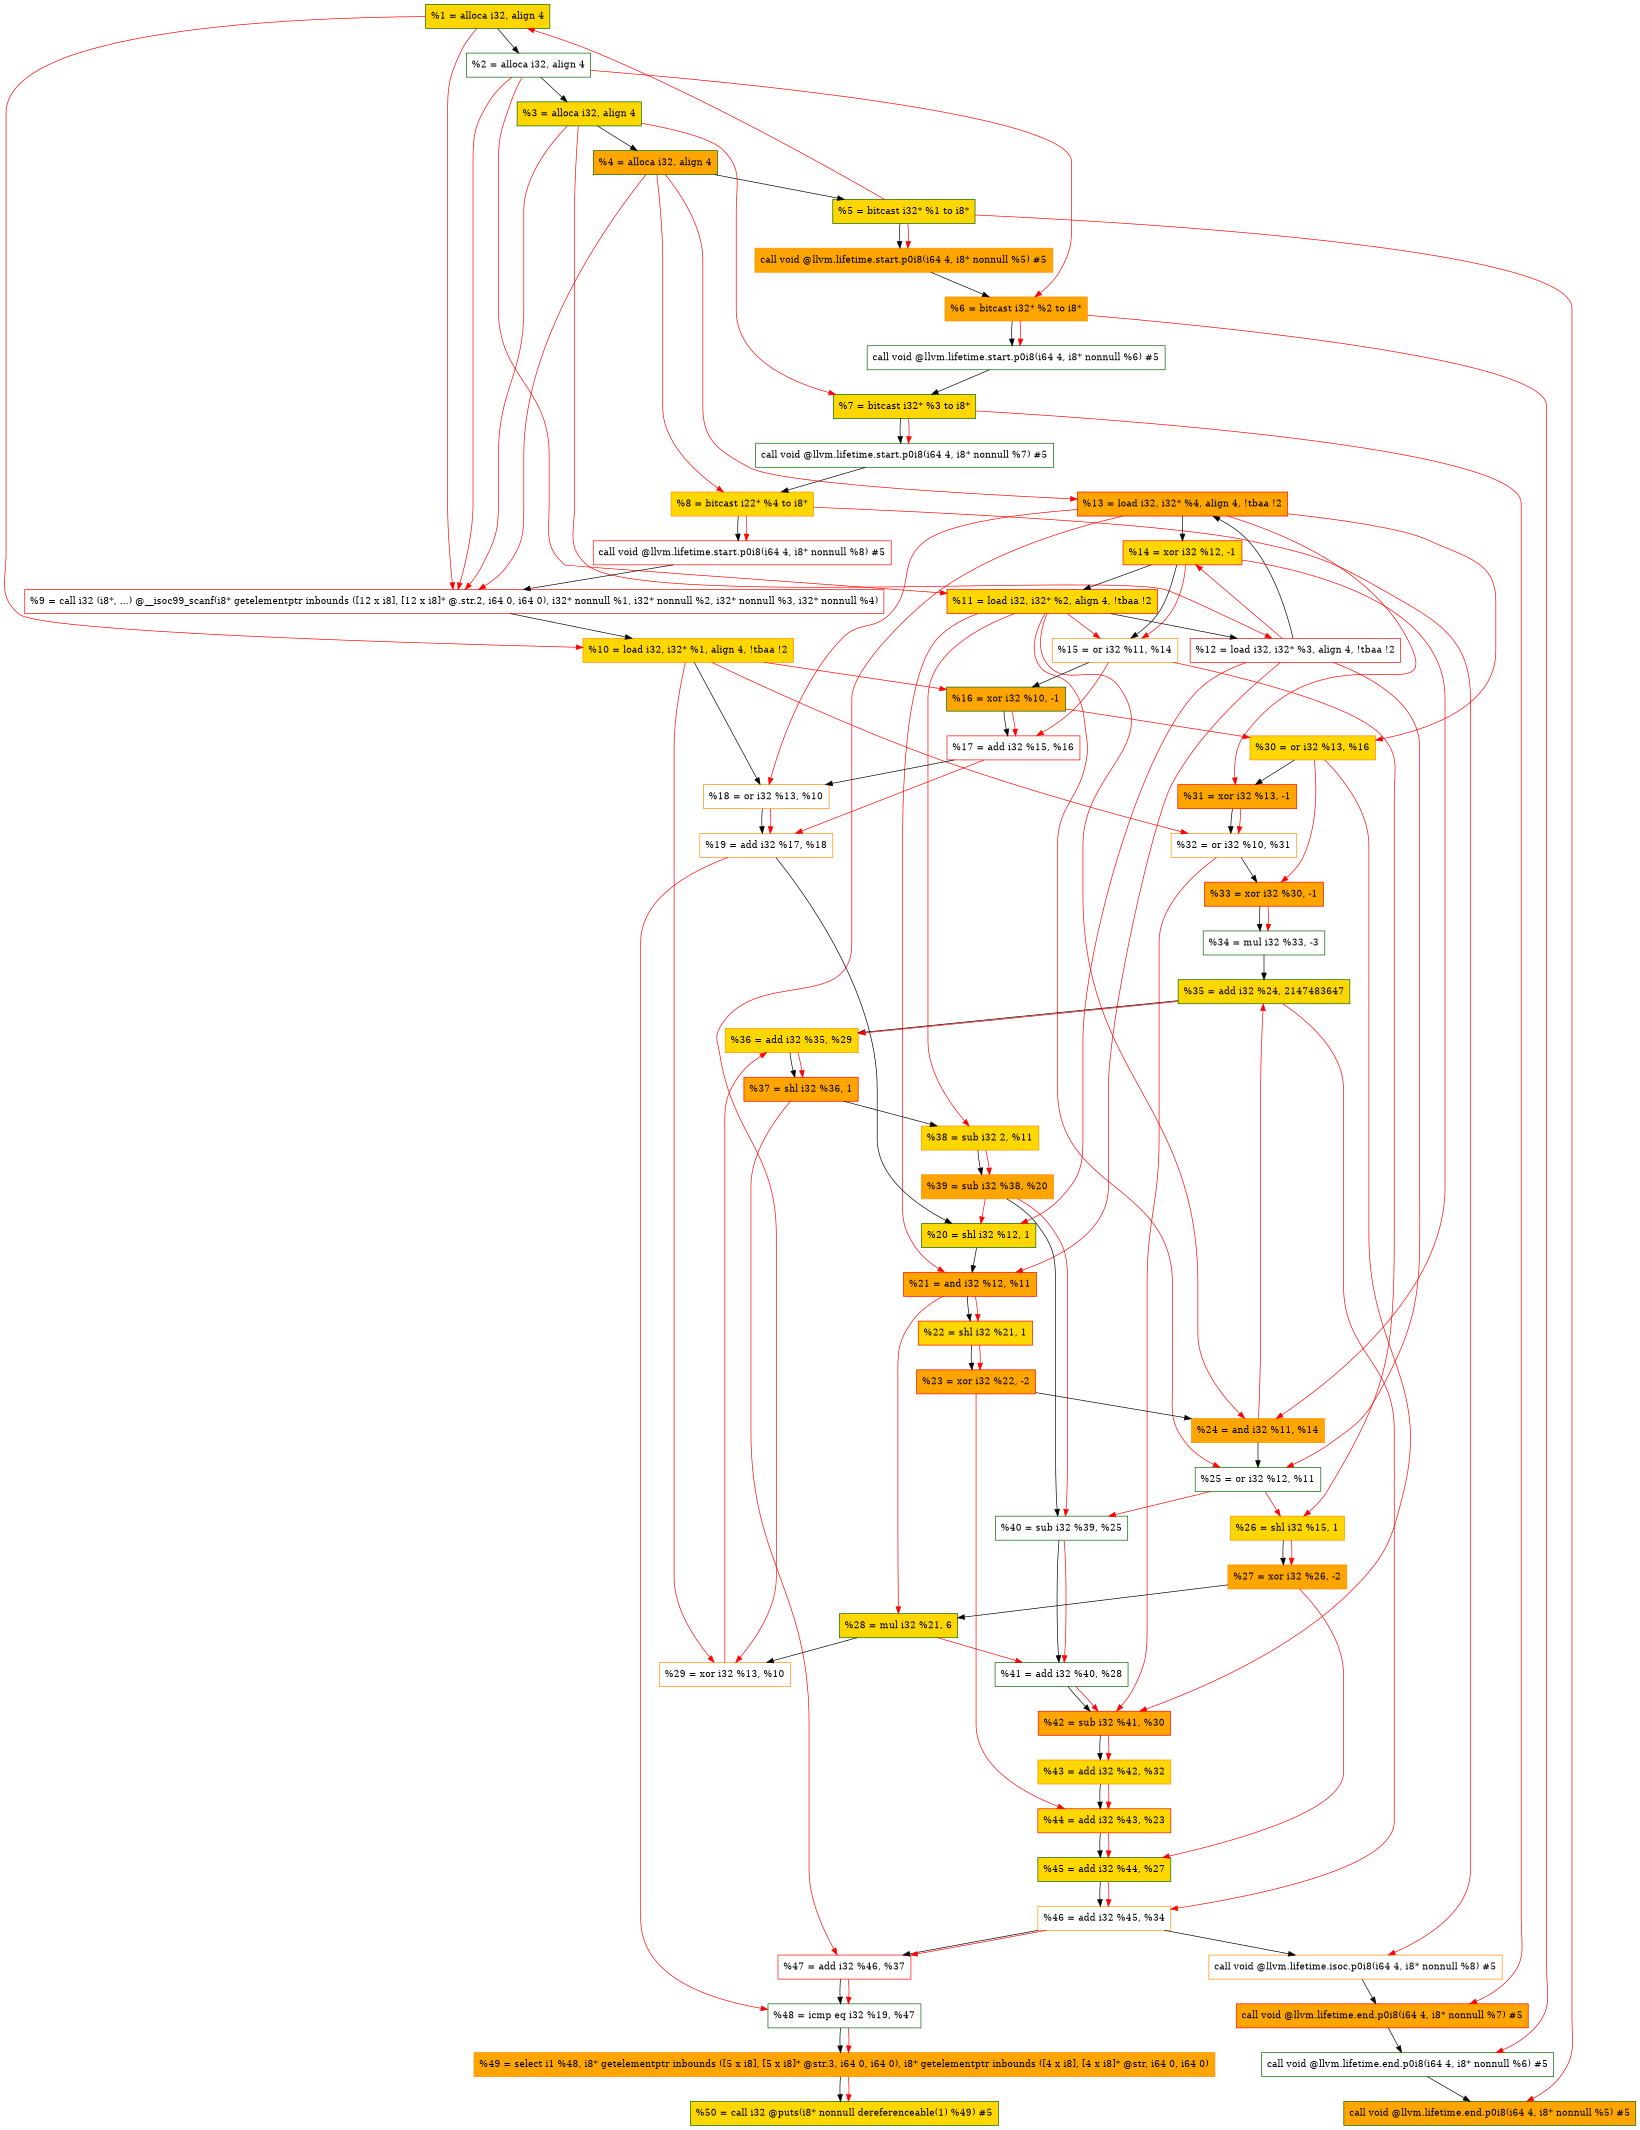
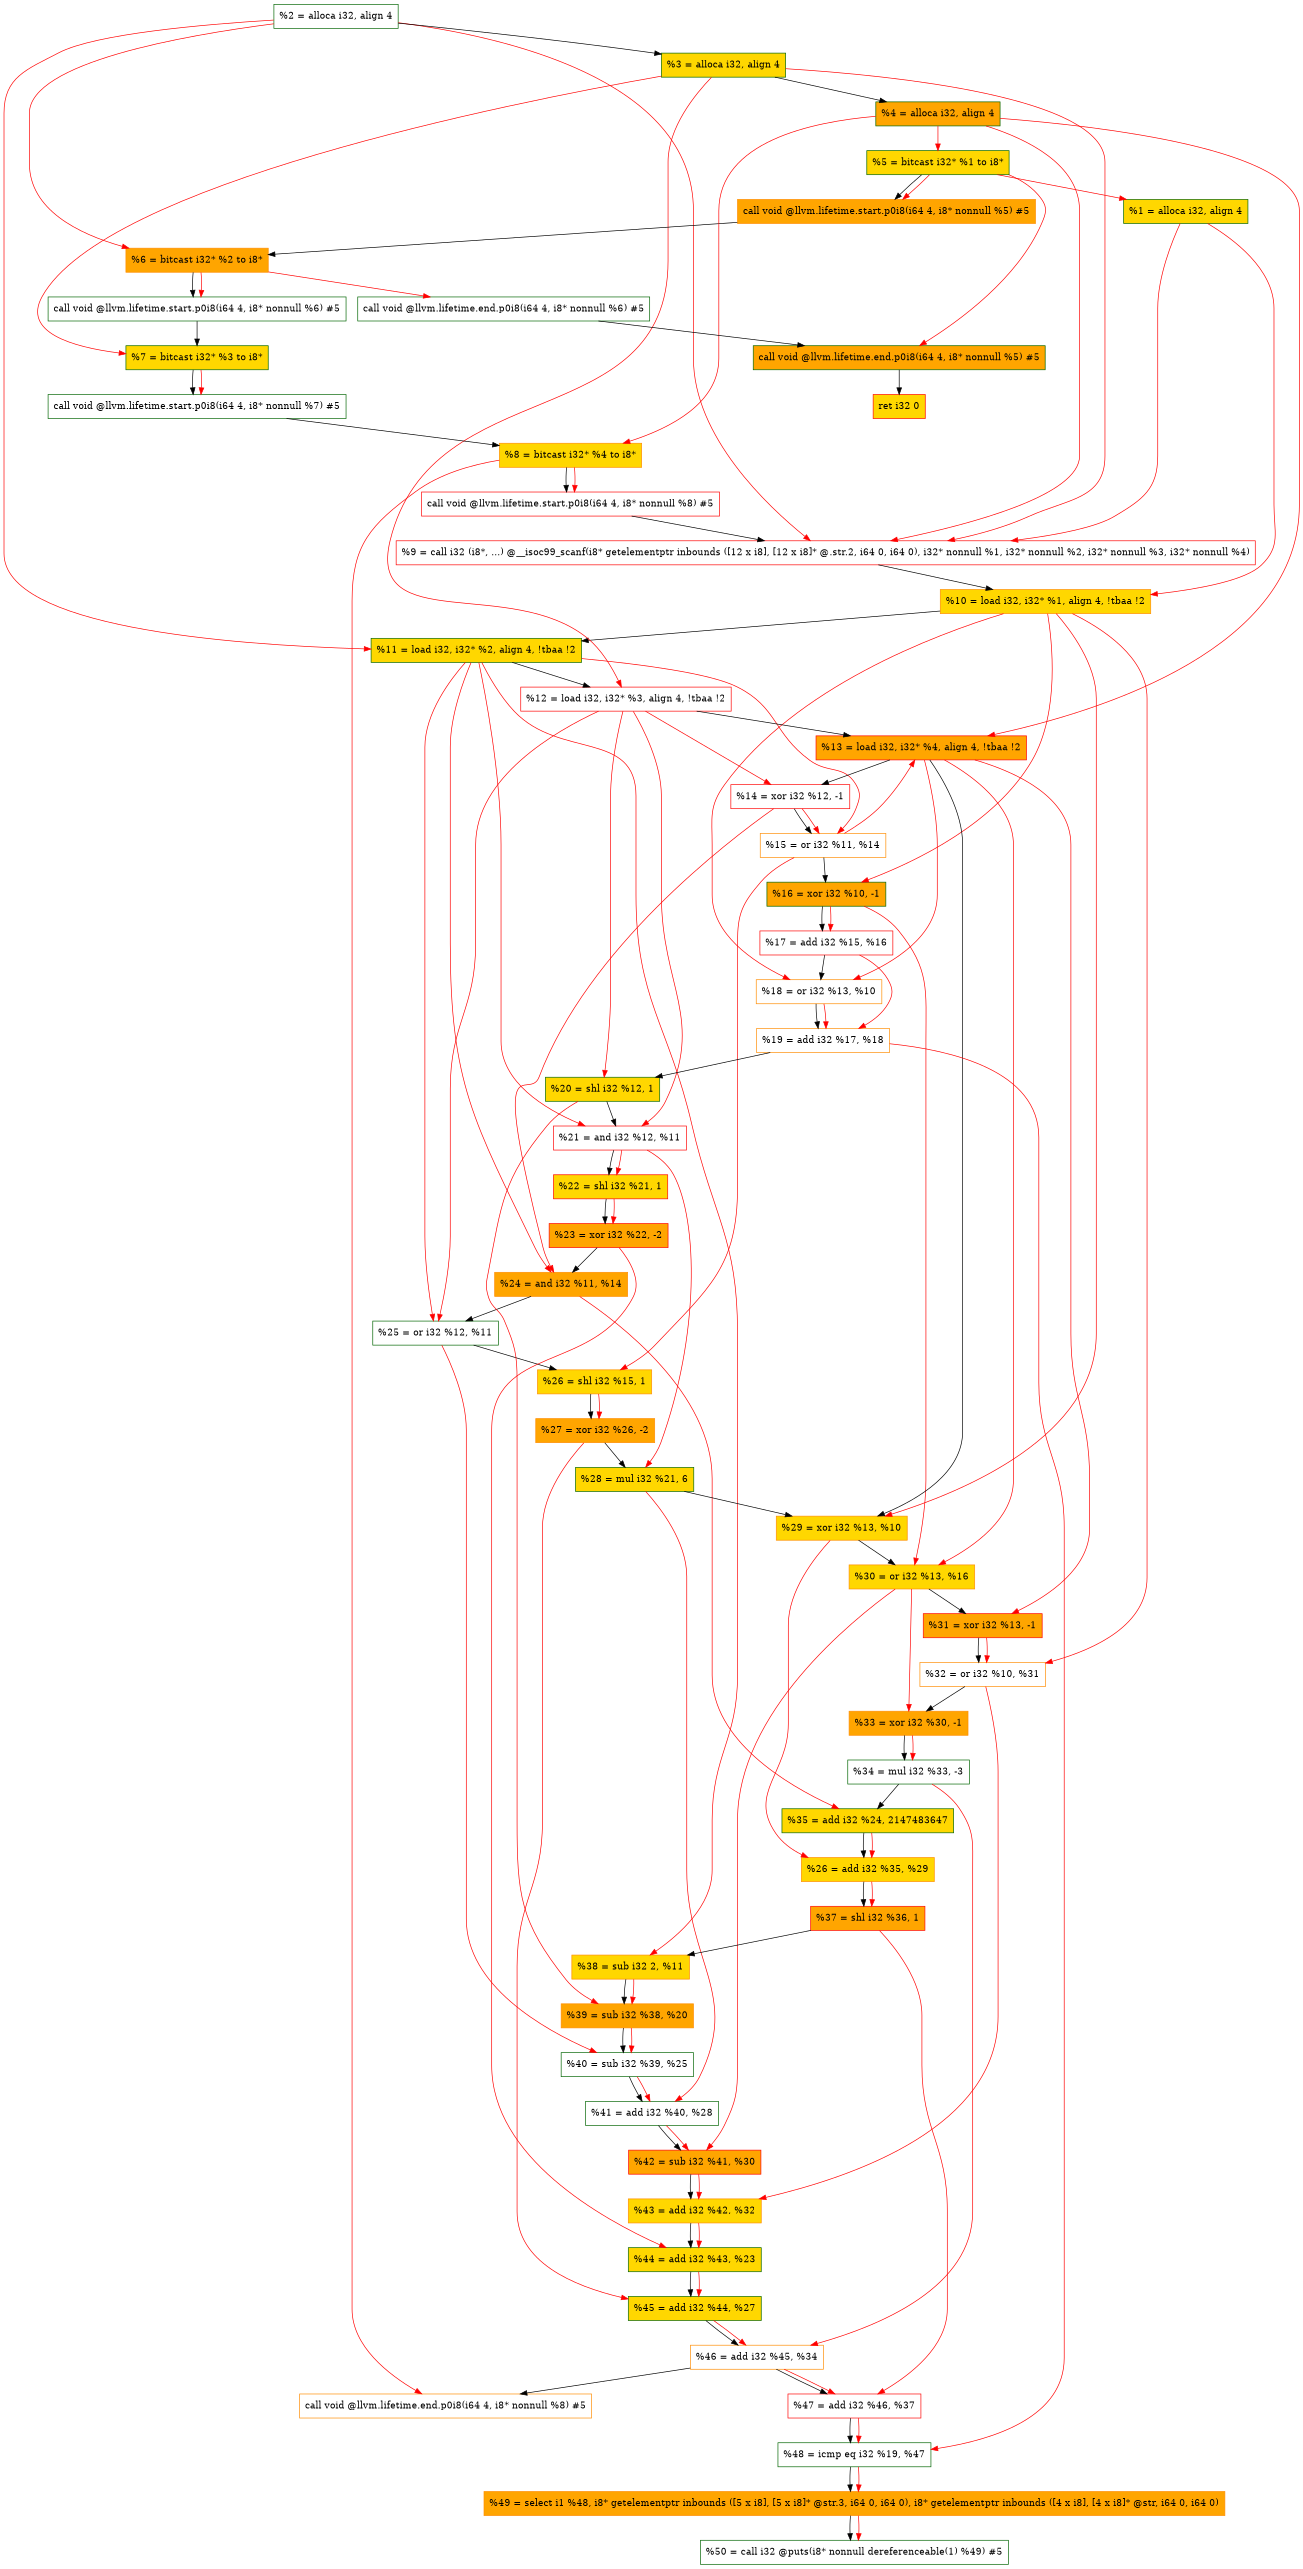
edge "%1 = alloca i32, align 4" -> "%2 = alloca i32, align 4": removed
edge "%4 = alloca i32, align 4" -> "%5 = bitcast i32* %1 to i8*": color black -> red
node "ret i32 0": added
node "%8 = bitcast i22* %4 to i8*": label "%8 = bitcast i22* %4 to i8*" -> "%8 = bitcast i32* %4 to i8*"
node "%14 = xor i32 %12, -1": fillcolor gold -> white
edge "%14 = xor i32 %12, -1" -> "%11 = load i32, i32* %2, align 4, !tbaa !2": now "%10 = load i32, i32* %1, align 4, !tbaa !2" -> "%11 = load i32, i32* %2, align 4, !tbaa !2"
node "%11 = load i32, i32* %2, align 4, !tbaa !2": color red -> darkgreen
edge "%15 = or i32 %11, %14" -> "%17 = add i32 %15, %16": now "%15 = or i32 %11, %14" -> "%13 = load i32, i32* %4, align 4, !tbaa !2"
edge "%10 = load i32, i32* %1, align 4, !tbaa !2" -> "%18 = or i32 %13, %10": color black -> red
node "%33 = xor i32 %30, -1": color red -> darkorange
edge "%13 = load i32, i32* %4, align 4, !tbaa !2" -> "%29 = xor i32 %13, %10": color red -> black
node "%36 = add i32 %35, %29": label "%36 = add i32 %35, %29" -> "%26 = add i32 %35, %29"
edge "%39 = sub i32 %38, %20" -> "%20 = shl i32 %12, 1": reversed
edge "%32 = or i32 %10, %31" -> "%42 = sub i32 %41, %30": now "%32 = or i32 %10, %31" -> "%43 = add i32 %42, %32"
node "%21 = and i32 %12, %11": fillcolor orange -> white
edge "%35 = add i32 %24, 2147483647" -> "%46 = add i32 %45, %34": now "%34 = mul i32 %33, -3" -> "%46 = add i32 %45, %34"
edge "%25 = or i32 %12, %11" -> "%26 = shl i32 %15, 1": color red -> black
edge "%29 = xor i32 %13, %10" -> "%30 = or i32 %13, %16": added
node "%29 = xor i32 %13, %10": fillcolor white -> gold
node "%44 = add i32 %43, %23": color red -> darkgreen
node "call void @llvm.lifetime.isoc.p0i8(i64 4, i8* nonnull %8) #5": label "call void @llvm.lifetime.isoc.p0i8(i64 4, i8* nonnull %8) #5" -> "call void @llvm.lifetime.end.p0i8(i64 4, i8* nonnull %8) #5"
node "call void @llvm.lifetime.end.p0i8(i64 4, i8* nonnull %7) #5": removed
node "%50 = call i32 @puts(i8* nonnull dereferenceable(1) %49) #5": fillcolor gold -> white
